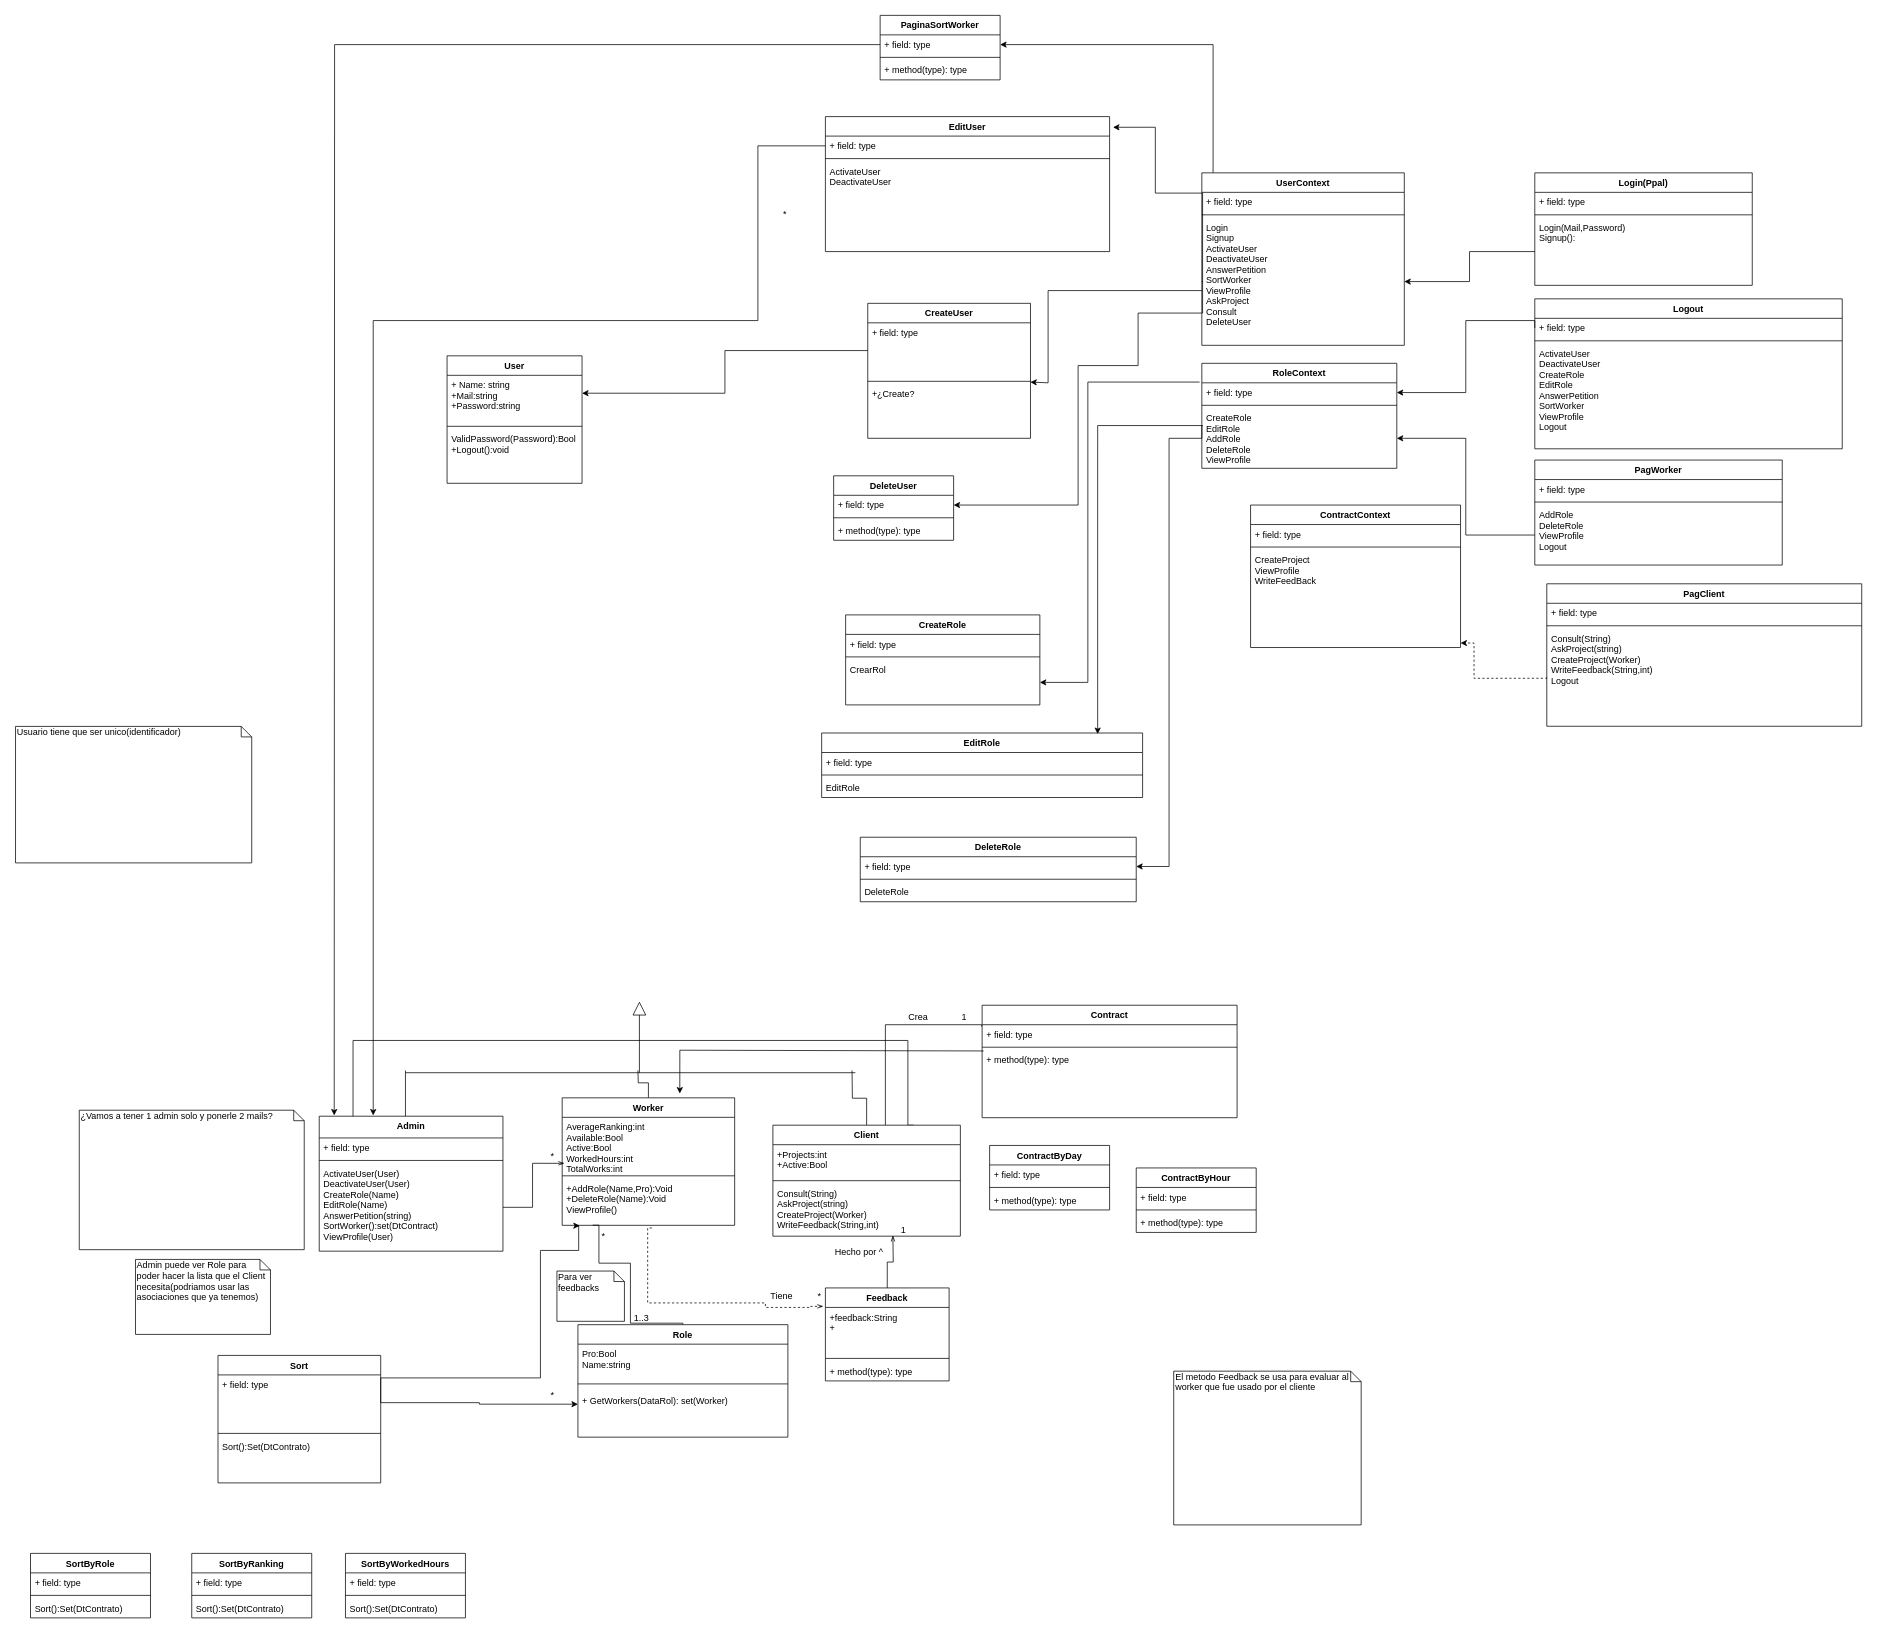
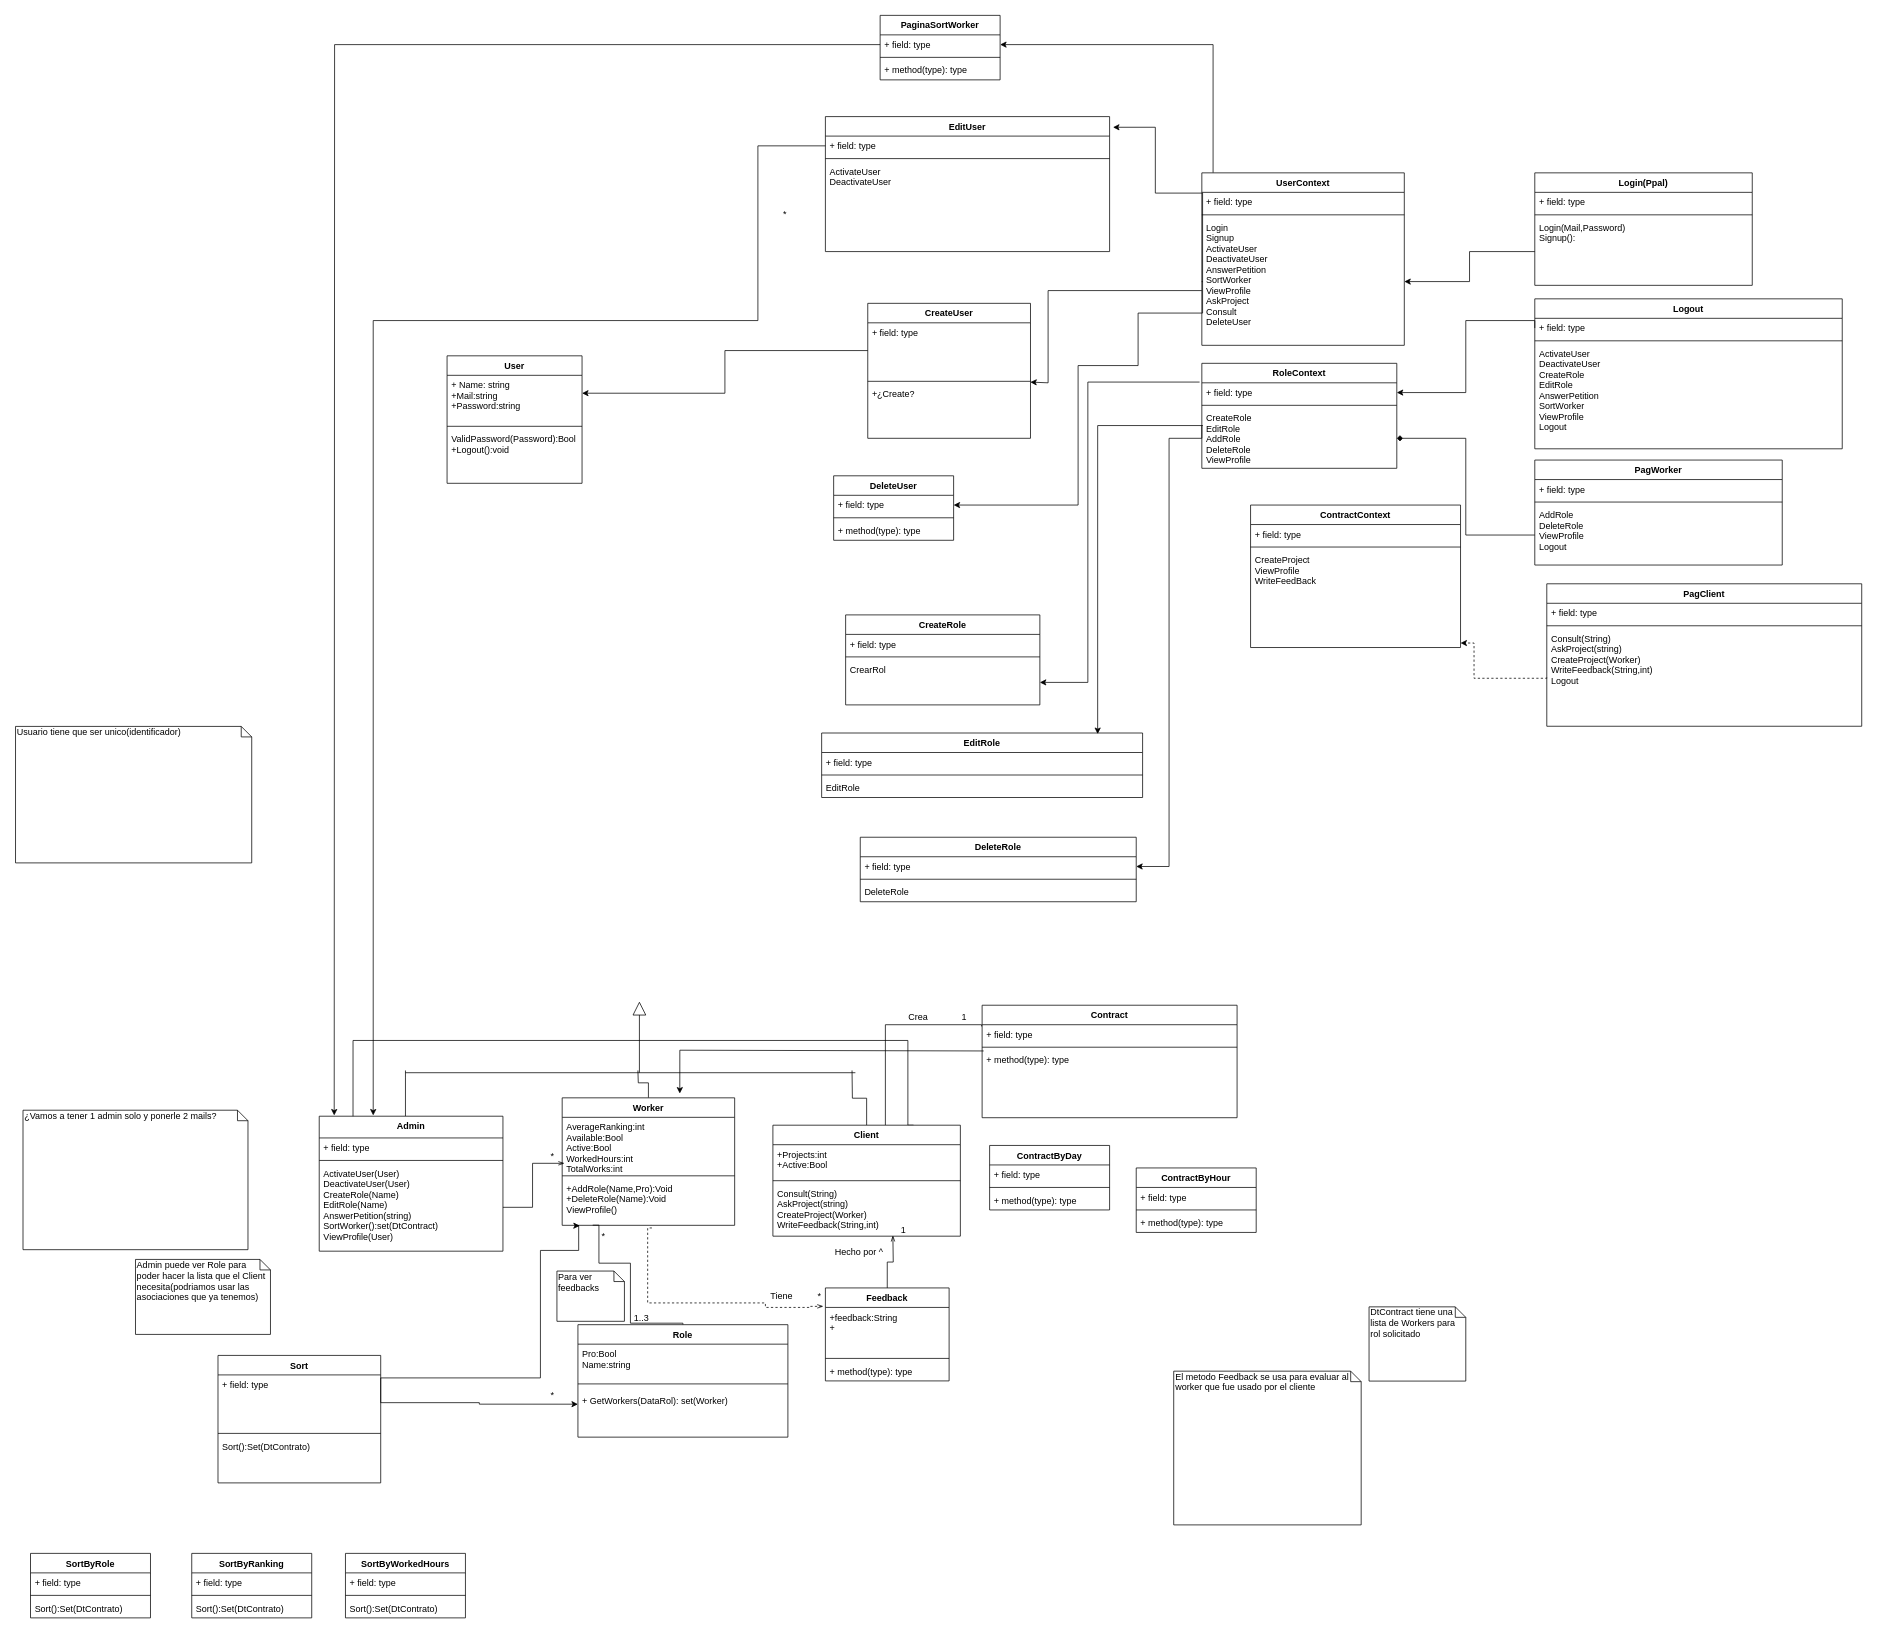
edge "AddRole DeleteRole ViewProfile Logout" -> "CreateRole EditRole AddRole DeleteRole ViewProfile": arrowhead classic -> diamond
node "¿Vamos a tener 1 admin solo y ponerle 2 mails?": moved (192, 1180) -> (135, 1180)
node "DtContract tiene una lista de Workers para rol solicitado": added
